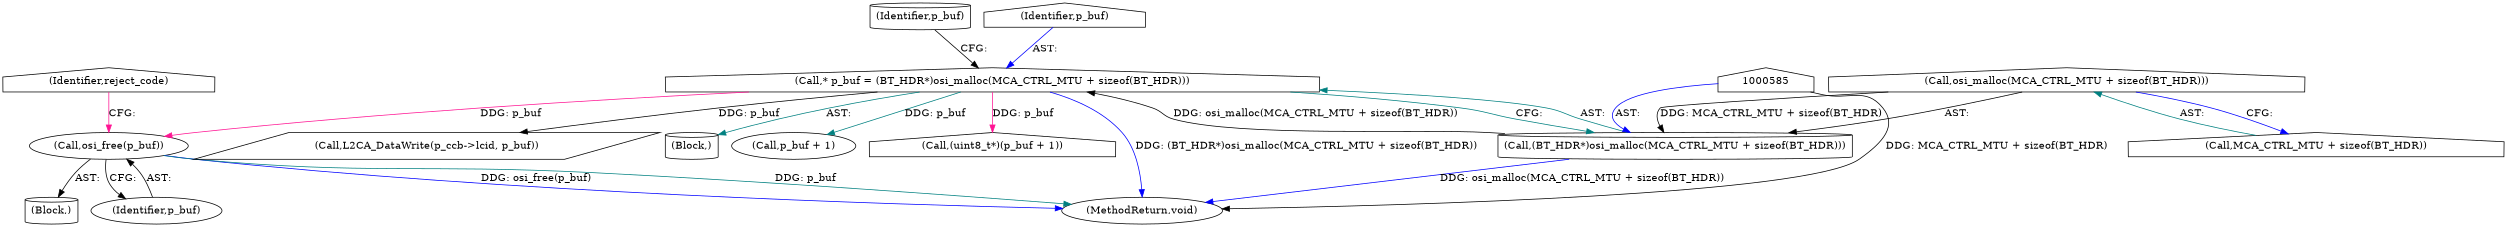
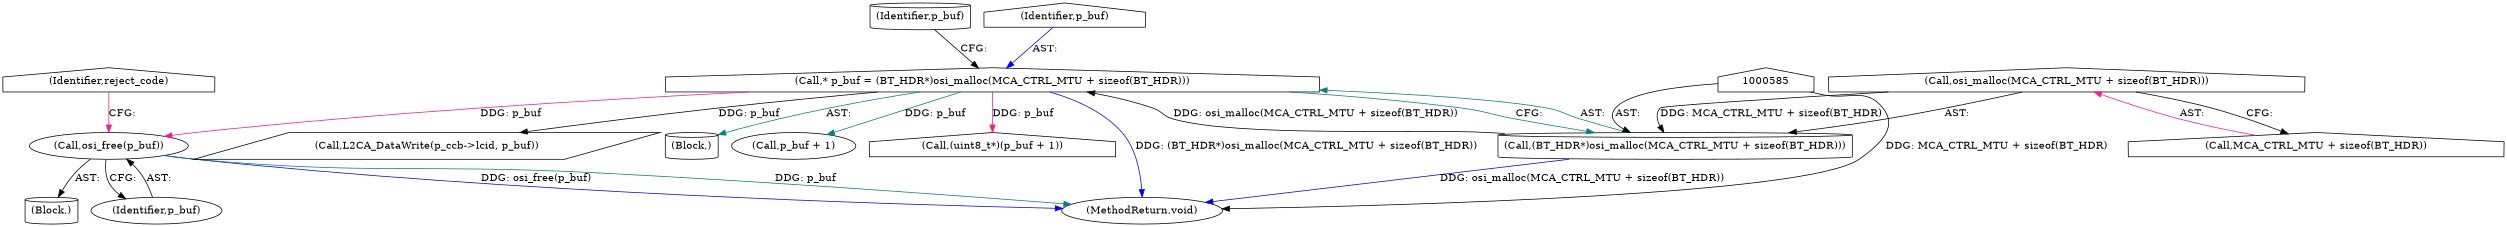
edge "1000585" -> "(Call,(BT_HDR*)osi_malloc(MCA_CTRL_MTU + sizeof(BT_HDR)))": color blue -> black
edge "(Call,osi_malloc(MCA_CTRL_MTU + sizeof(BT_HDR)))" -> "(Call,MCA_CTRL_MTU + sizeof(BT_HDR))": color blue -> black
edge "(Call,MCA_CTRL_MTU + sizeof(BT_HDR))" -> "(Call,osi_malloc(MCA_CTRL_MTU + sizeof(BT_HDR)))": color teal -> deeppink
